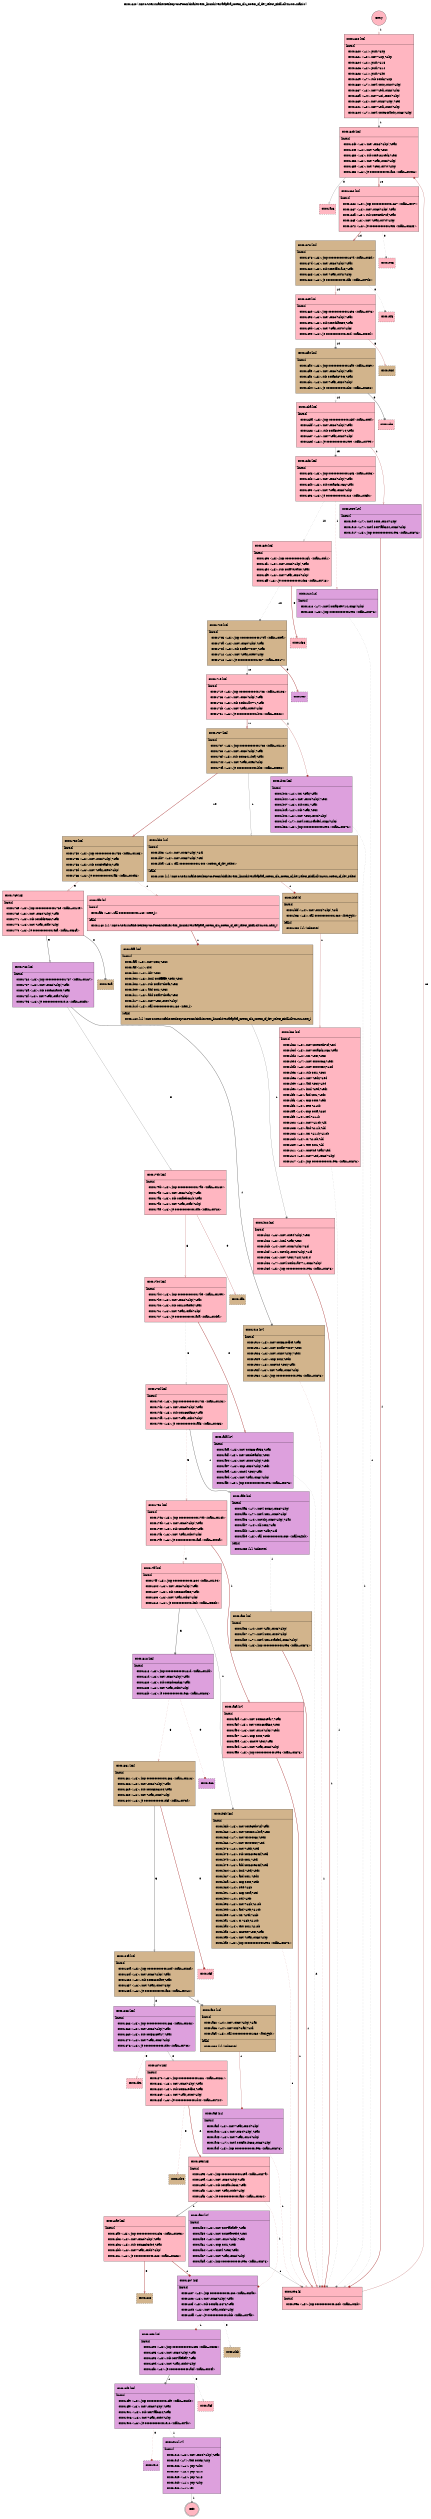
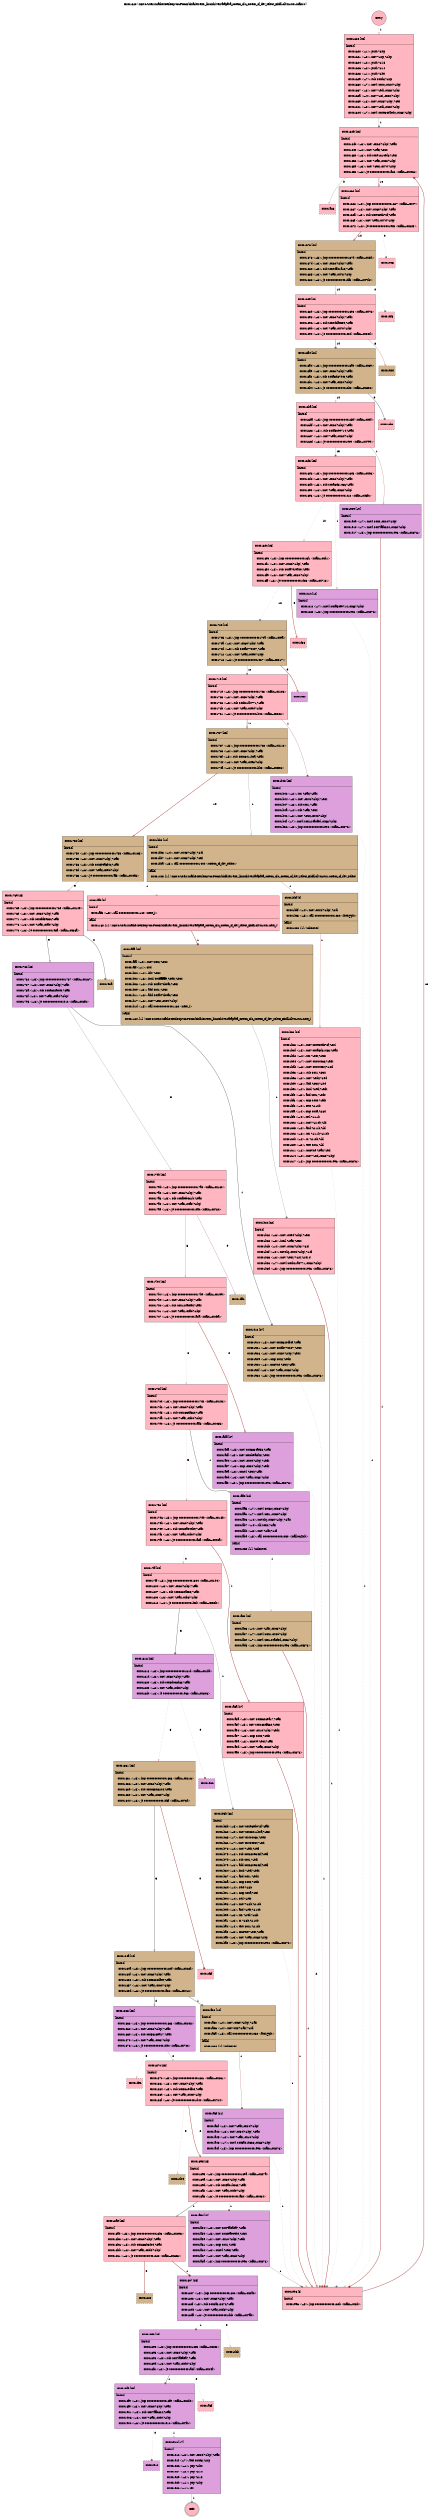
edge "0x401e96 [5]" -> "0x40164b [23]": style solid -> bold
edge "0x401895 [25]" -> "0x4018c7 [25]": now "0x401895 [25]" -> "0x401a54 [27]"
